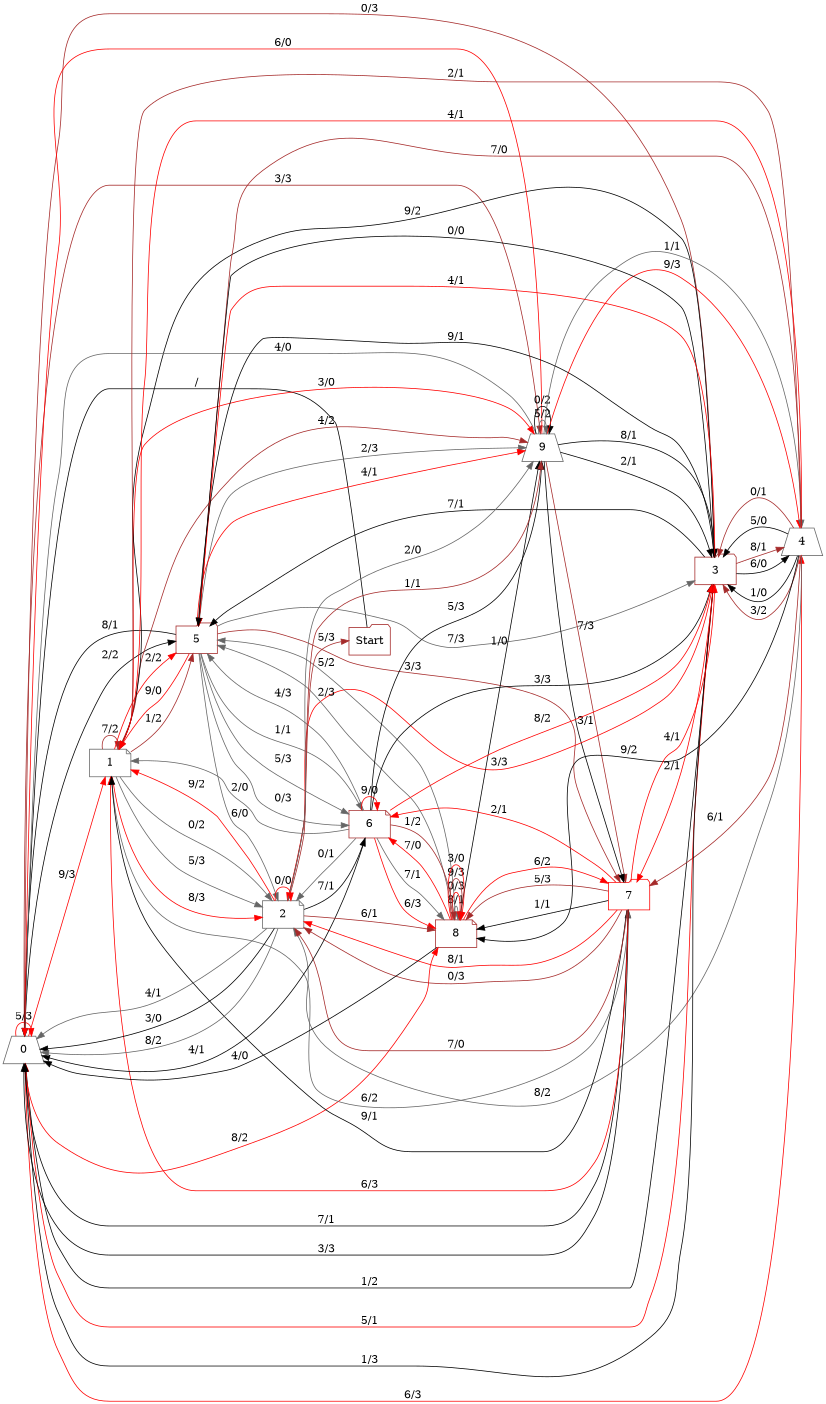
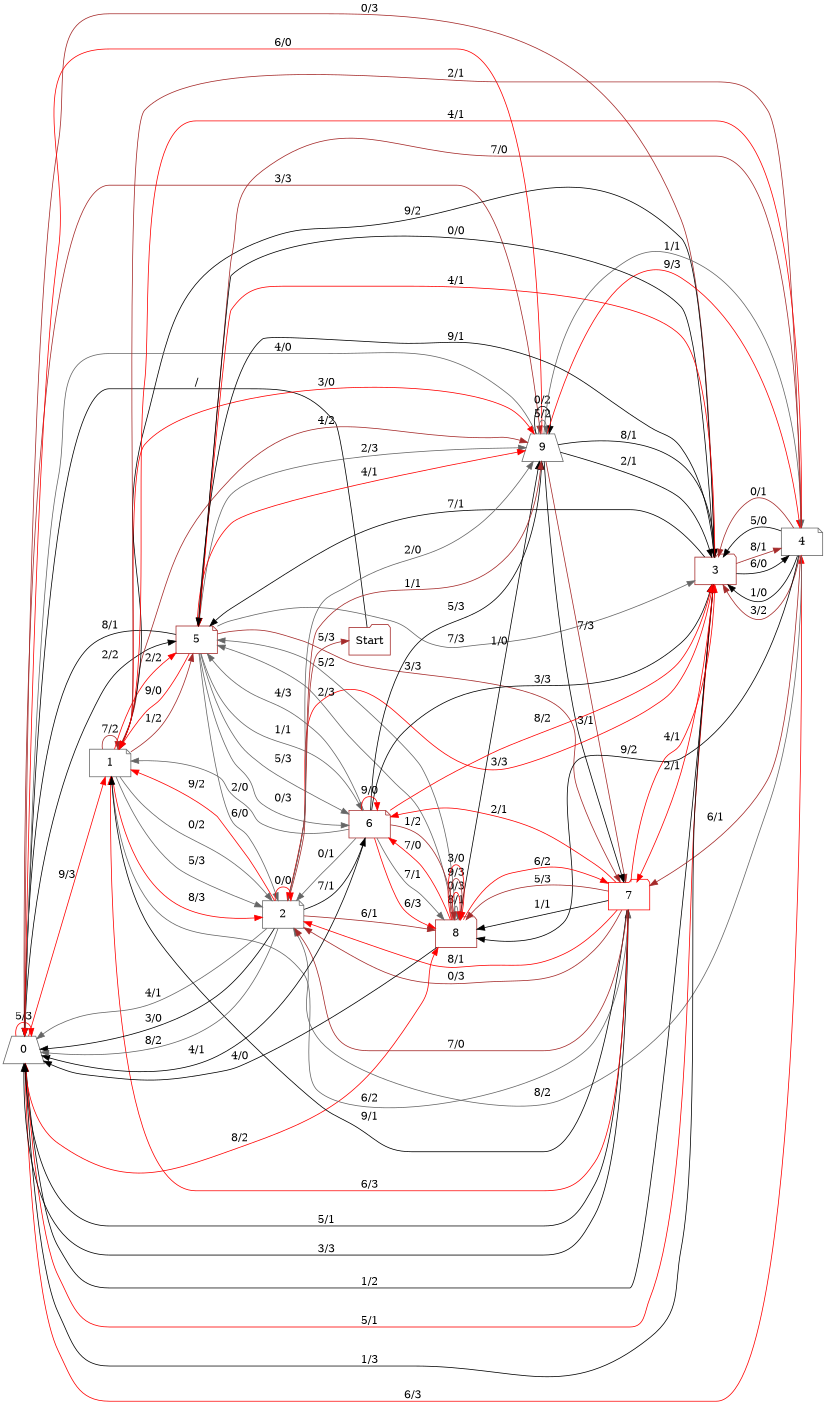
node "4": shape trapezium -> note
node "5": shape folder -> note
node "8": shape note -> folder
edge "0" -> "7": label "7/1" -> "5/1"
